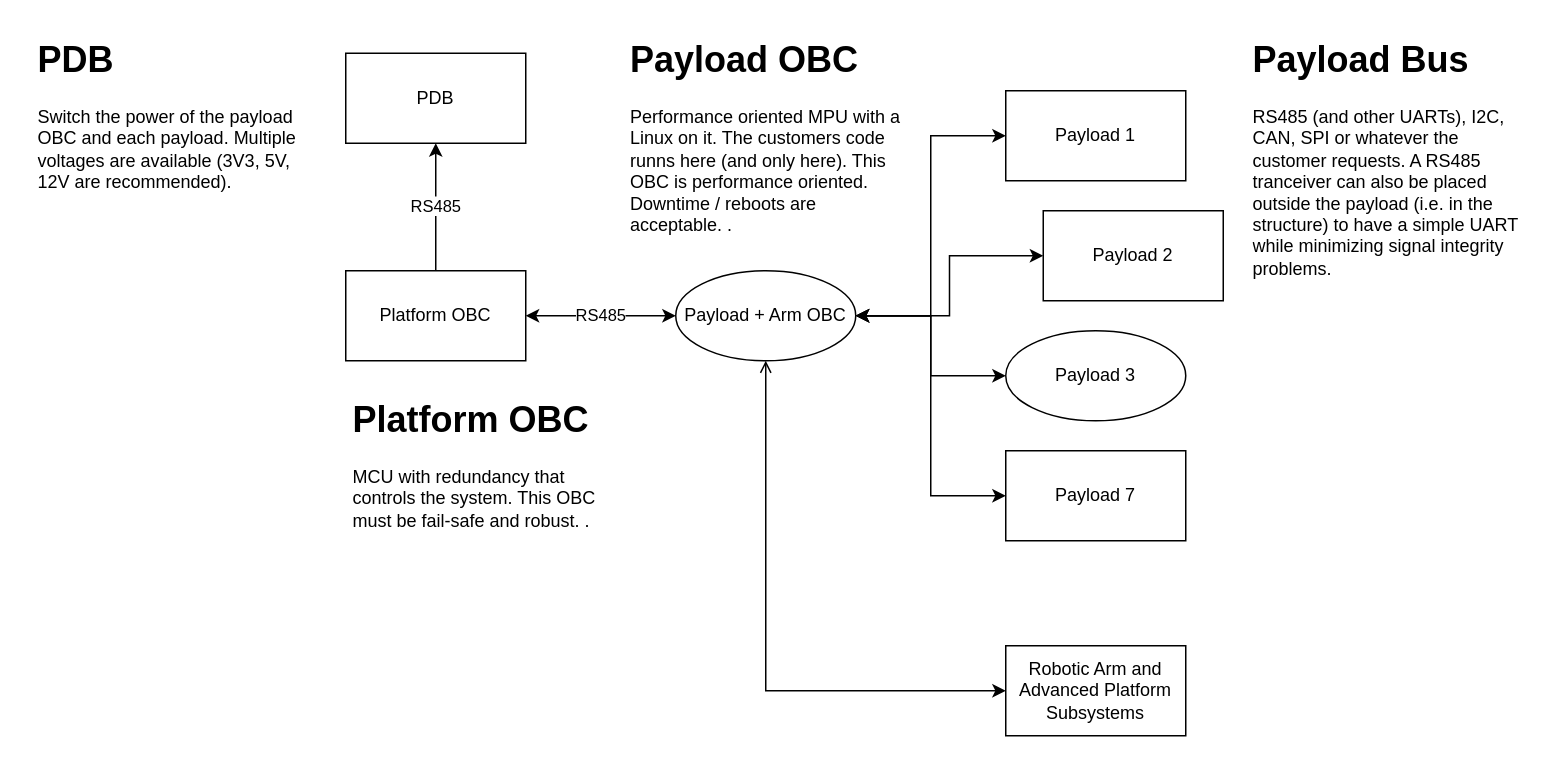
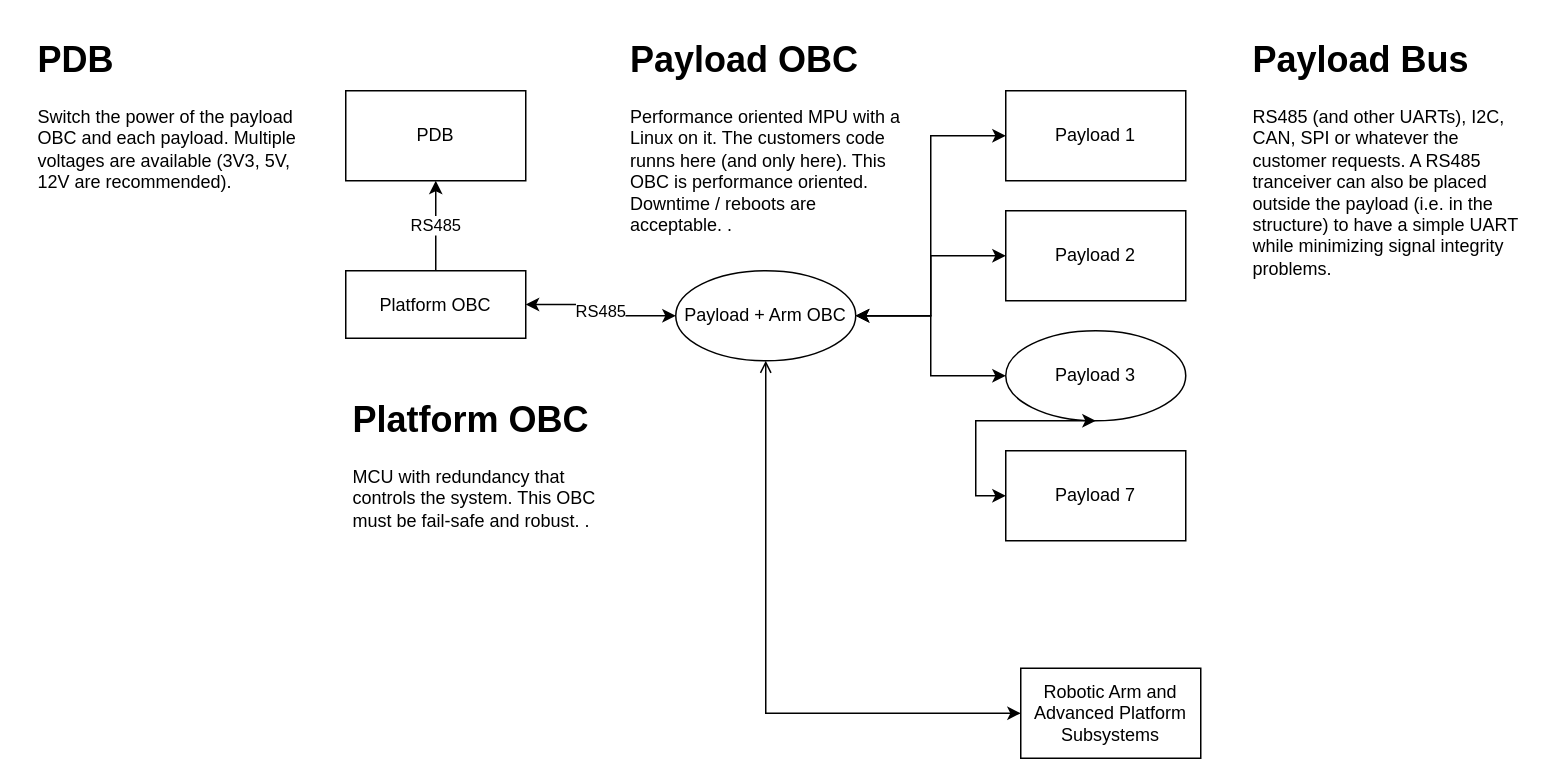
node "PDB": moved (436, 98) -> (436, 136)
node "Payload 2": moved (1133, 256) -> (1096, 256)
node "Platform OBC": size 180x90 -> 180x68
edge "Payload + Arm OBC" -- "Payload 7": now "Payload 3" -- "Payload 7"
node "Robotic Arm and Advanced Platform Subsystems": moved (1096, 691) -> (1111, 713)
